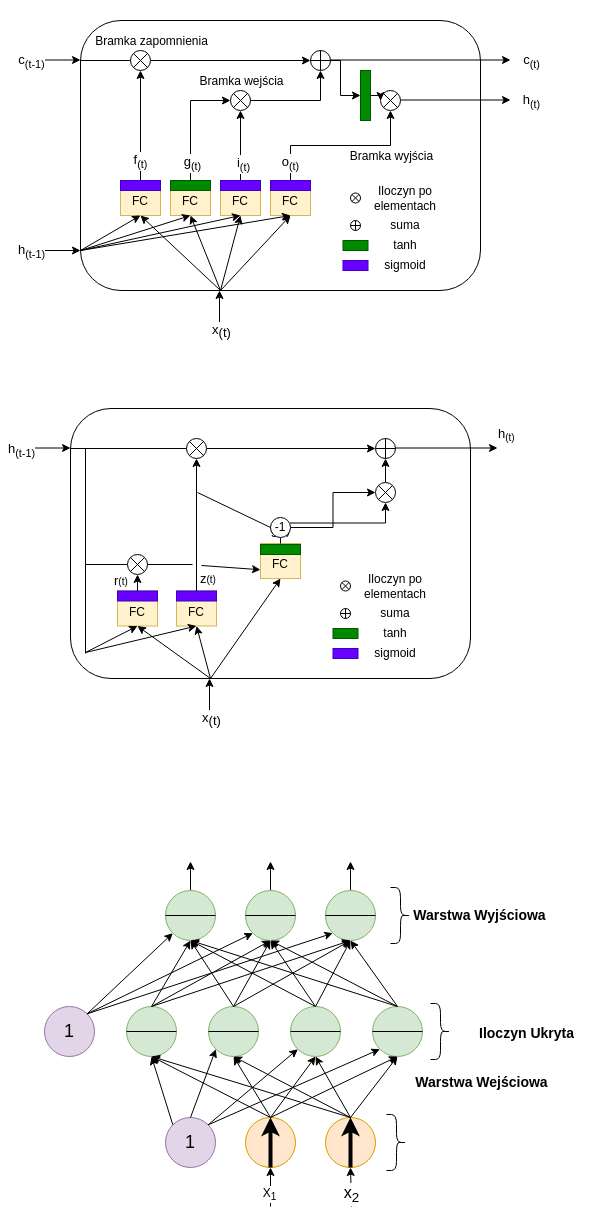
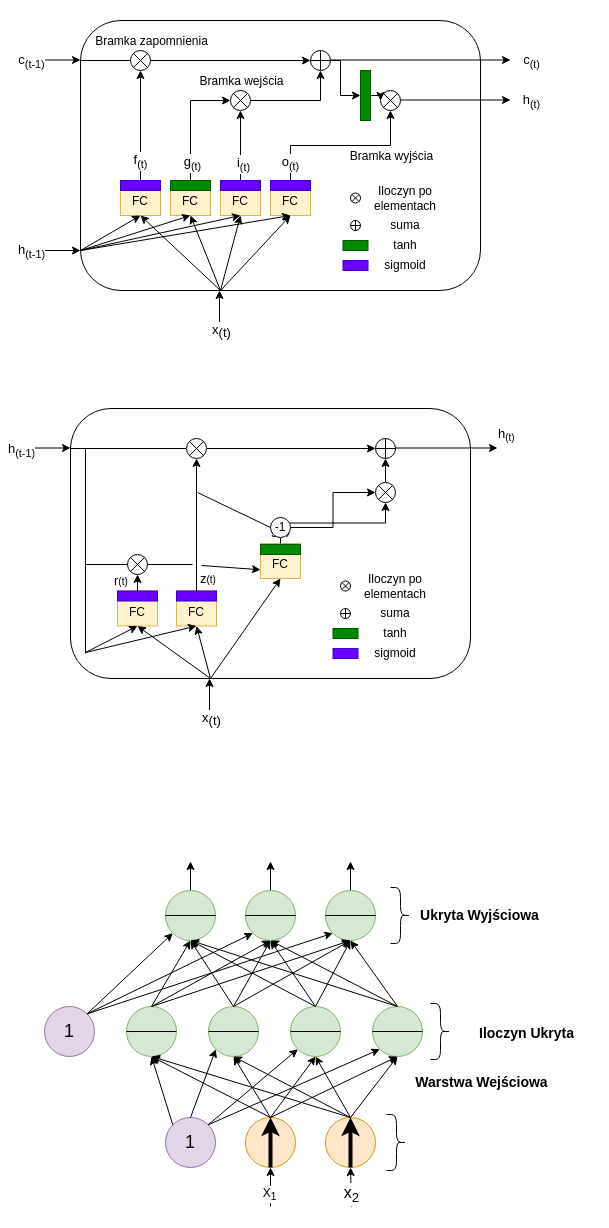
node "Warstwa Wyjściowa": label "Warstwa Wyjściowa" -> "Ukryta Wyjściowa"
